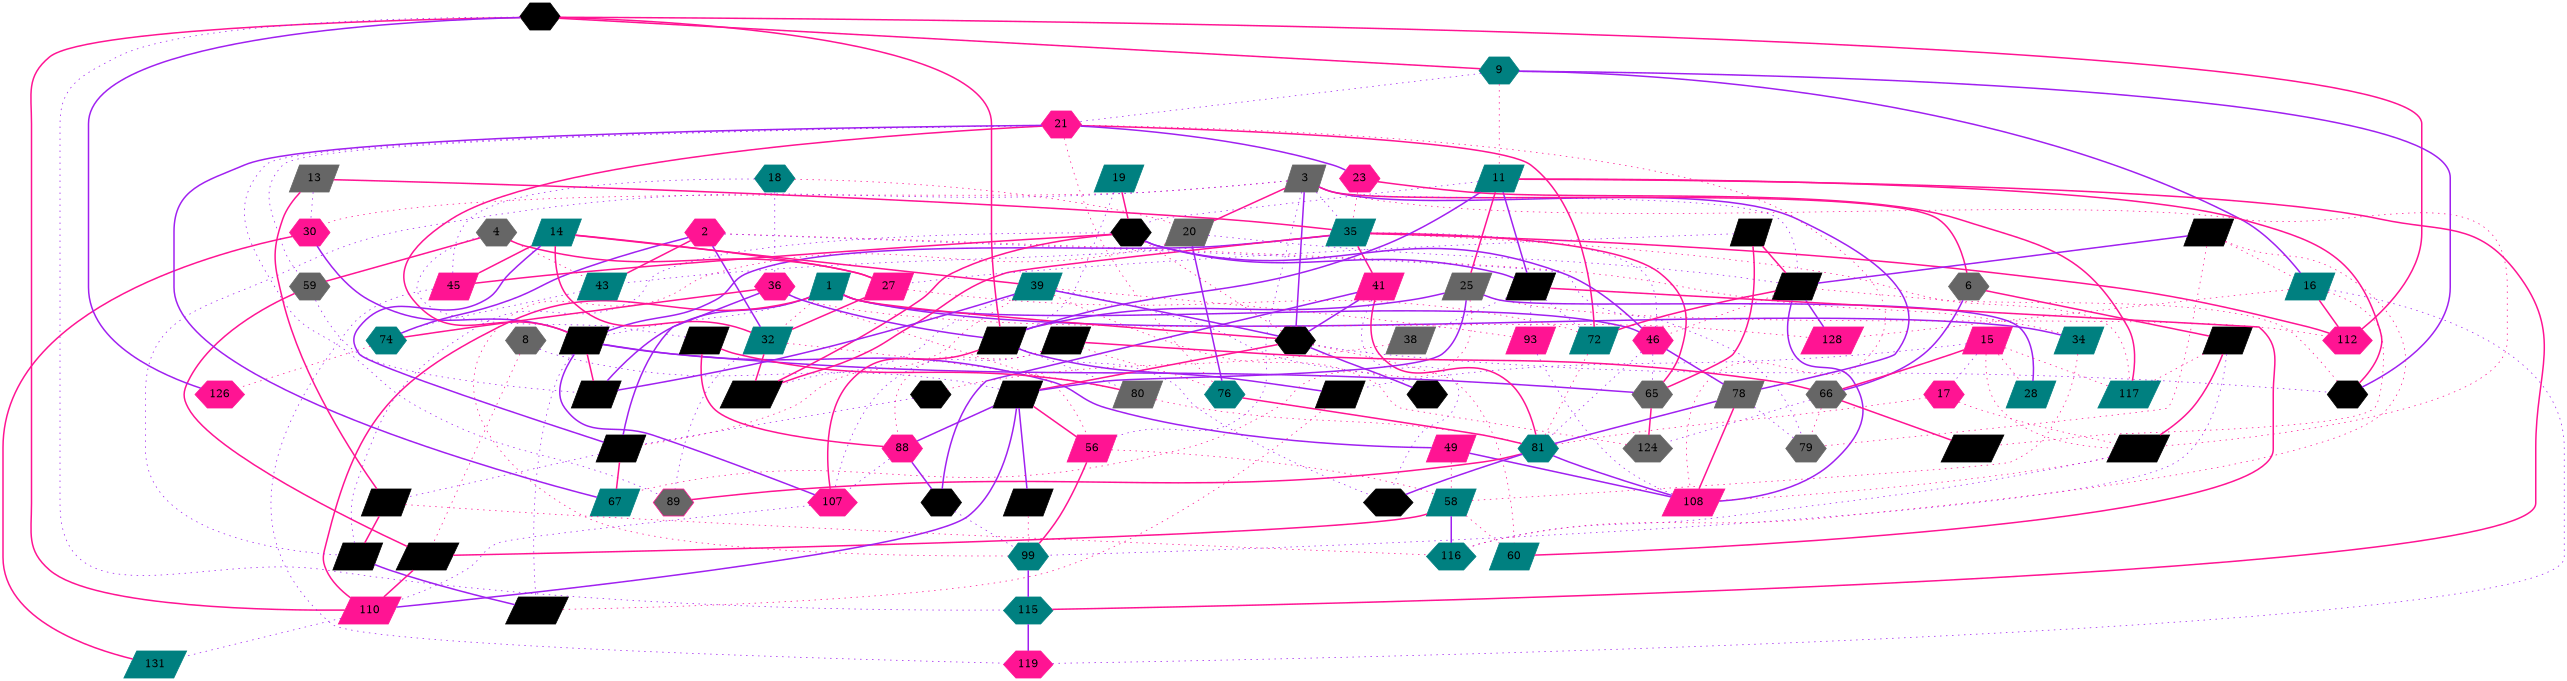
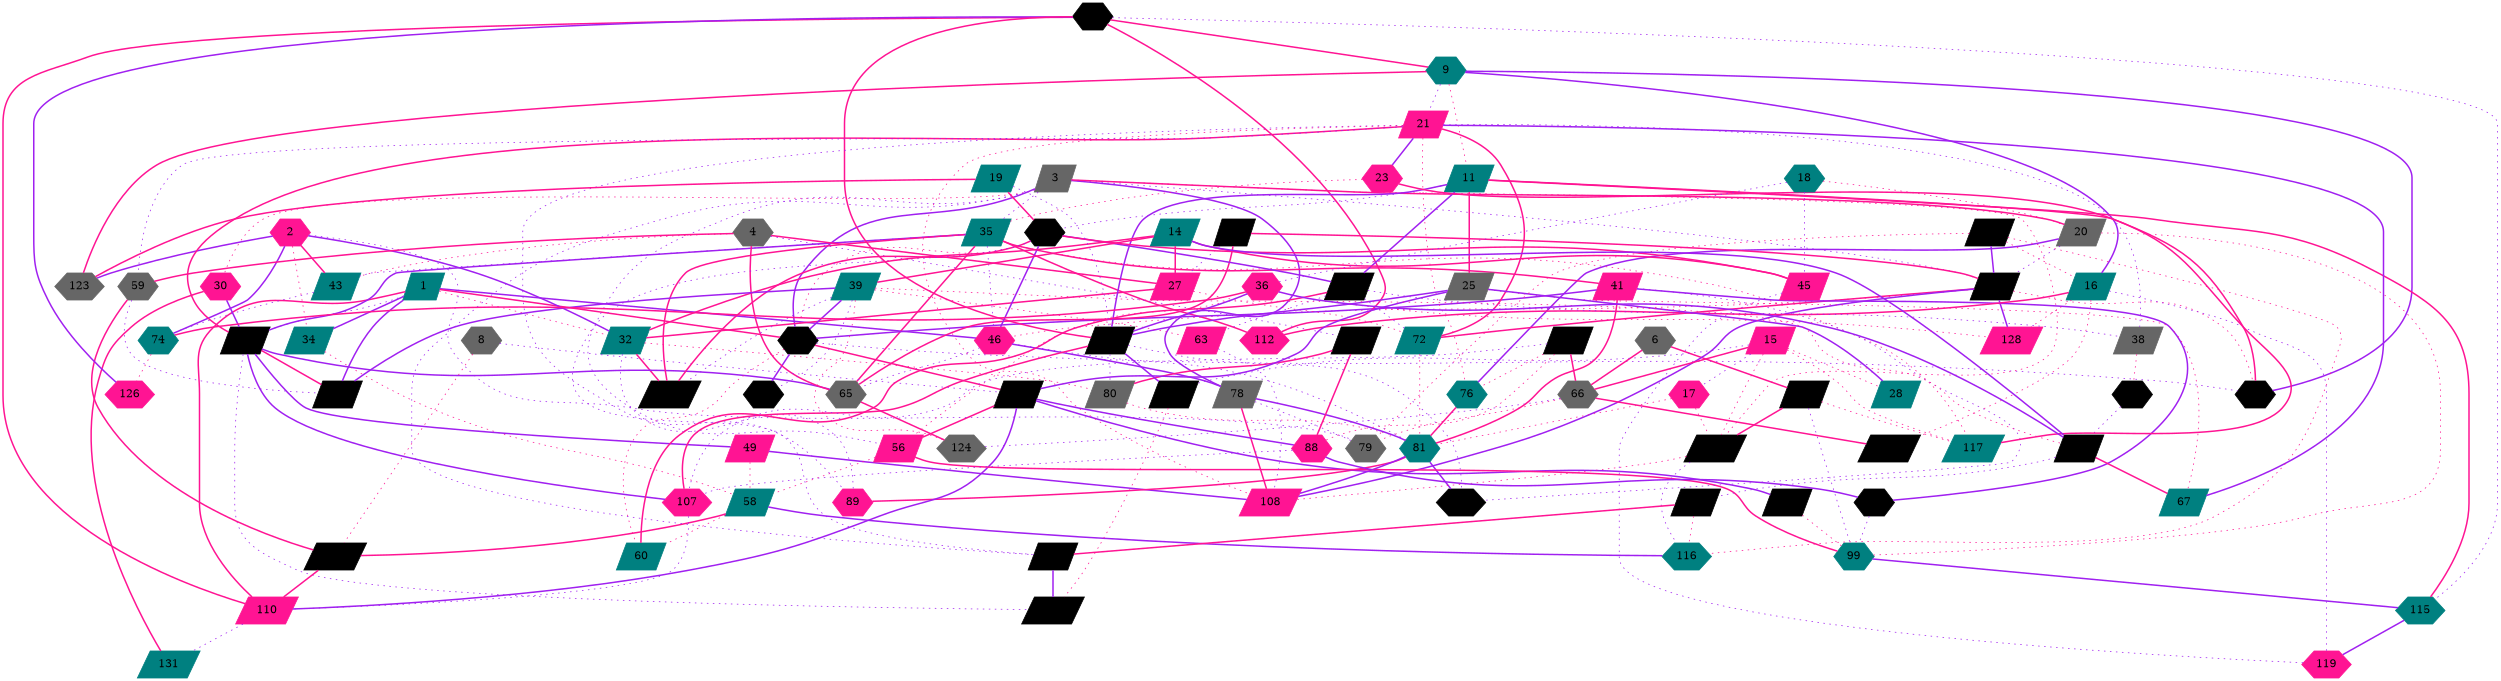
node "21": shape hexagon -> parallelogram
edge "21" -- "38": added
node "13": removed
edge "3" -- "6": removed
node "123": added
edge "25" -- "112": removed
edge "4" -- "65": added
node "93": label "93" -> "63"
edge "6" -- "66": color purple -> deeppink
node "89": fillcolor gray40 -> deeppink
